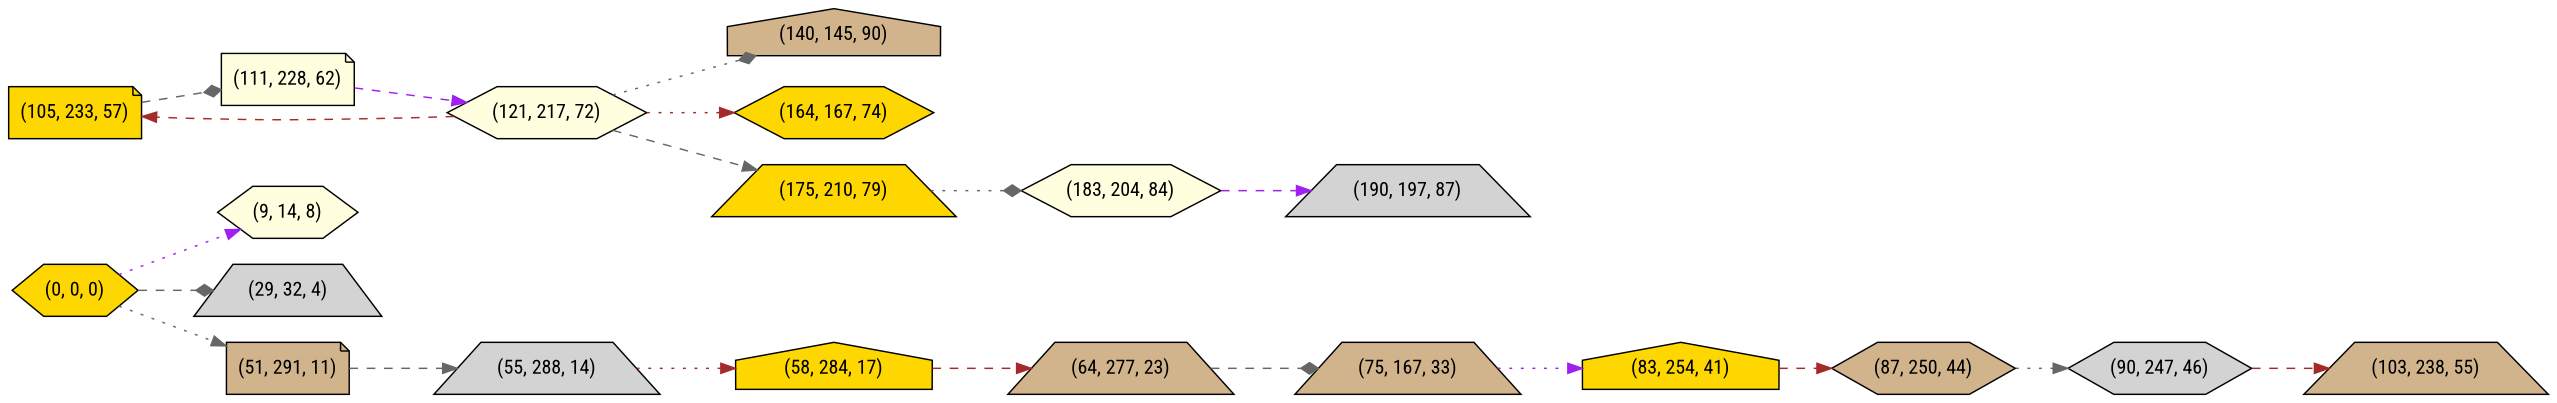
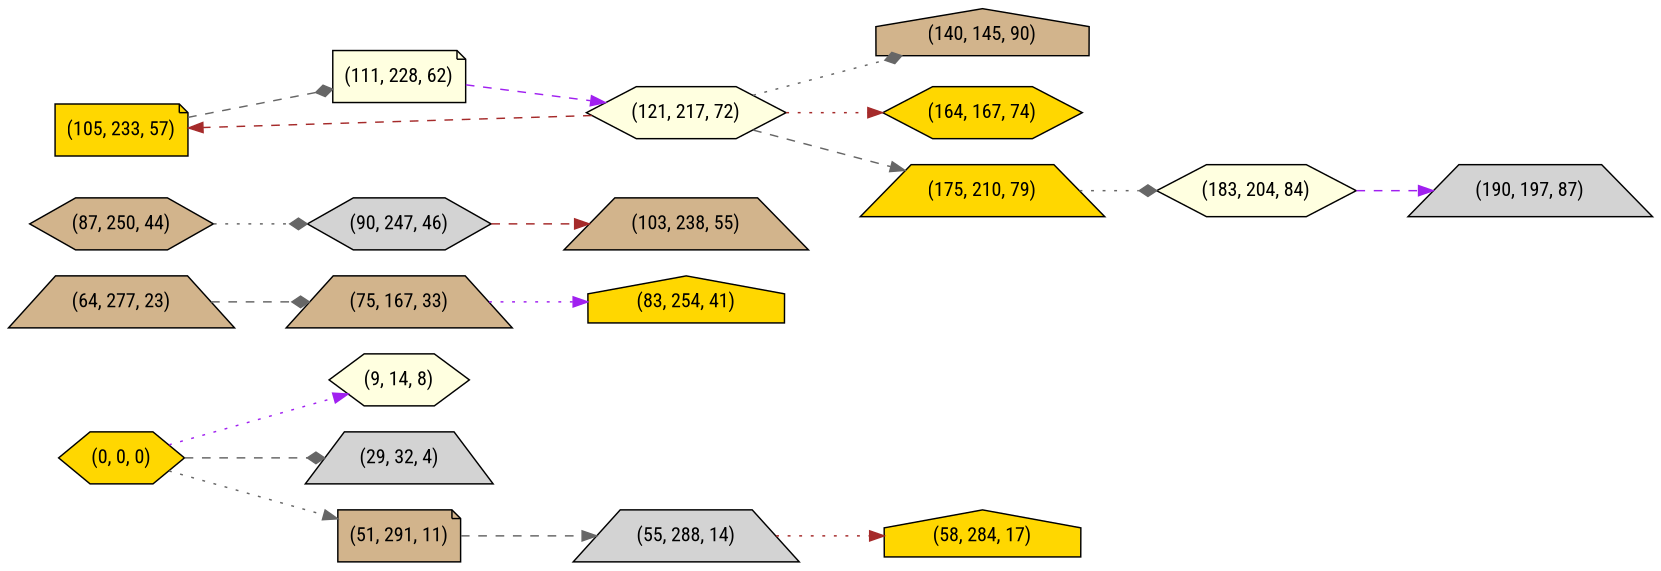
edge "(58, 284, 17)" -> "(64, 277, 23)": removed
edge "(83, 254, 41)" -> "(87, 250, 44)": removed
edge "(87, 250, 44)" -> "(90, 247, 46)": arrowhead normal -> diamond
